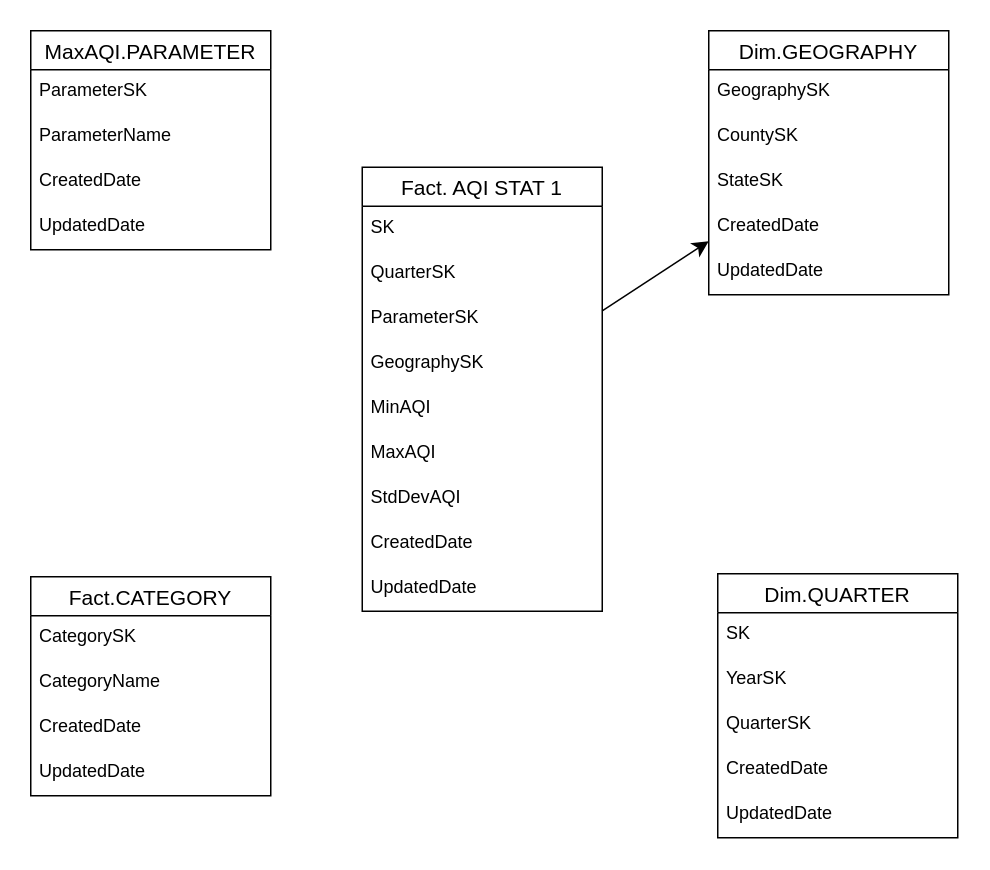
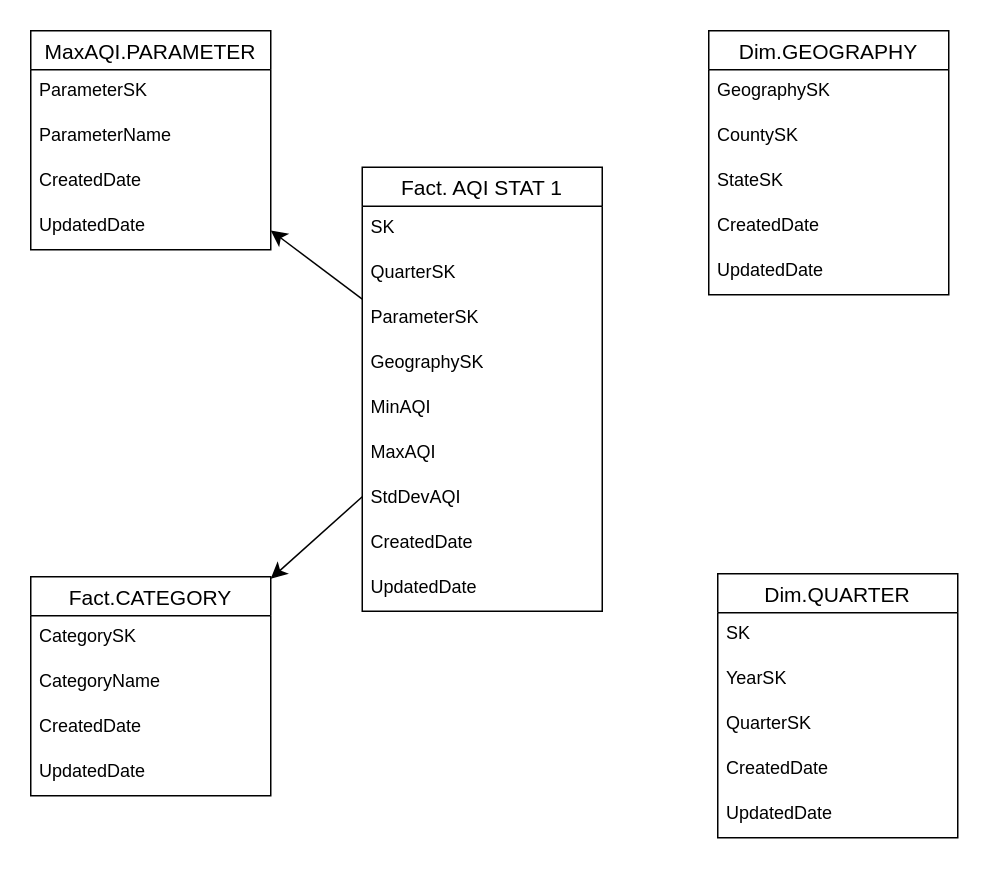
edge "Fact. AQI STAT 1" -> "MaxAQI.PARAMETER": added
edge "Fact. AQI STAT 1" -> "Dim.GEOGRAPHY": removed
edge "Fact. AQI STAT 1" -> "Fact.CATEGORY": added
